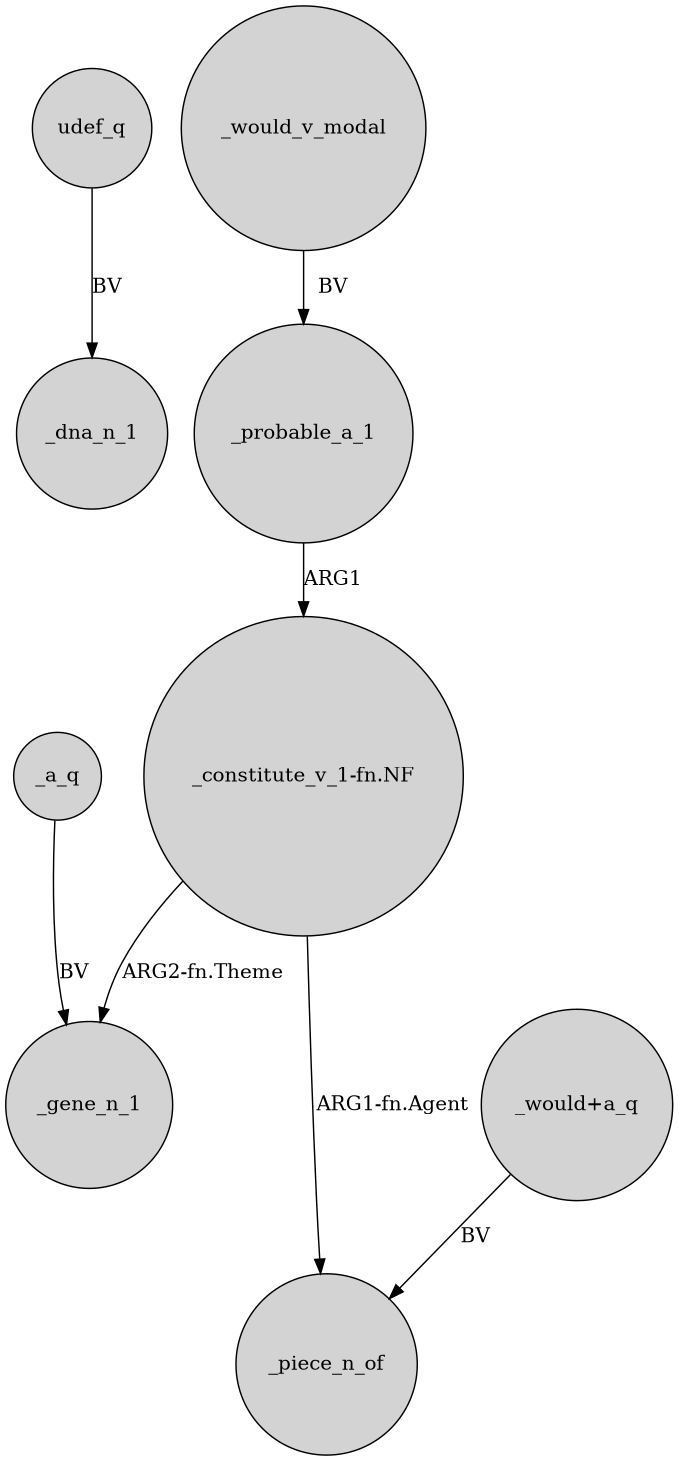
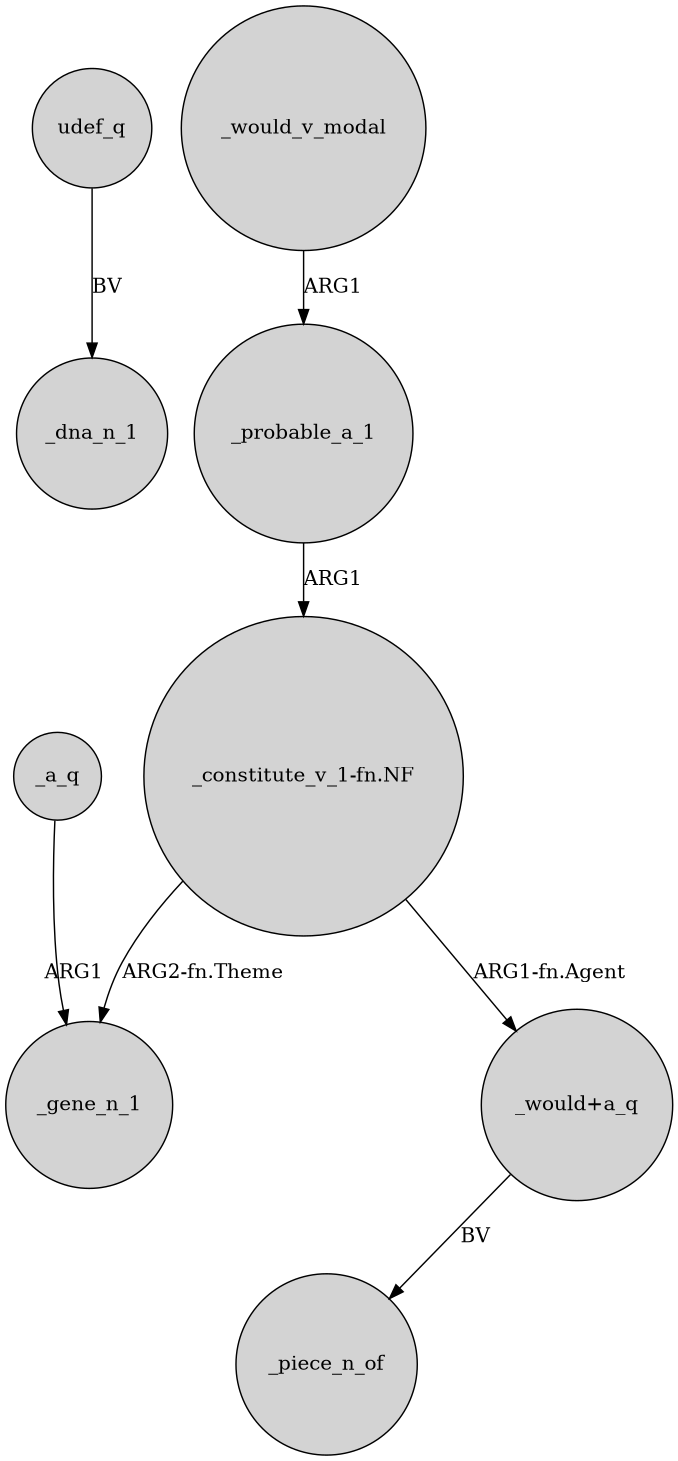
edge "_would_v_modal" -> "_probable_a_1": label "BV" -> "ARG1"
edge "_a_q" -> "_gene_n_1": label "BV" -> "ARG1"
edge "_constitute_v_1-fn.NF" -> "_piece_n_of": now "_constitute_v_1-fn.NF" -> "_would+a_q"
